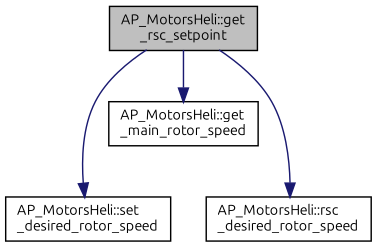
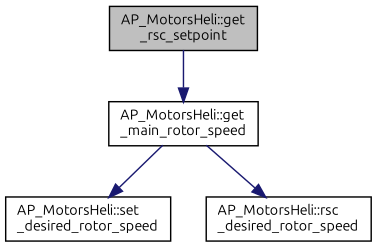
edge "AP_MotorsHeli::get _rsc_setpoint" -> "AP_MotorsHeli::set _desired_rotor_speed": now "AP_MotorsHeli::get _main_rotor_speed" -> "AP_MotorsHeli::set _desired_rotor_speed"
edge "AP_MotorsHeli::get _rsc_setpoint" -> "AP_MotorsHeli::rsc _desired_rotor_speed": now "AP_MotorsHeli::get _main_rotor_speed" -> "AP_MotorsHeli::rsc _desired_rotor_speed"
